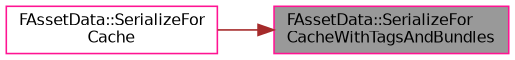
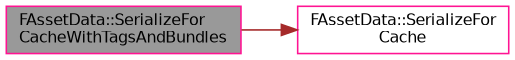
edge "FAssetData::SerializeFor Cache" -> "FAssetData::SerializeFor CacheWithTagsAndBundles": reversed
